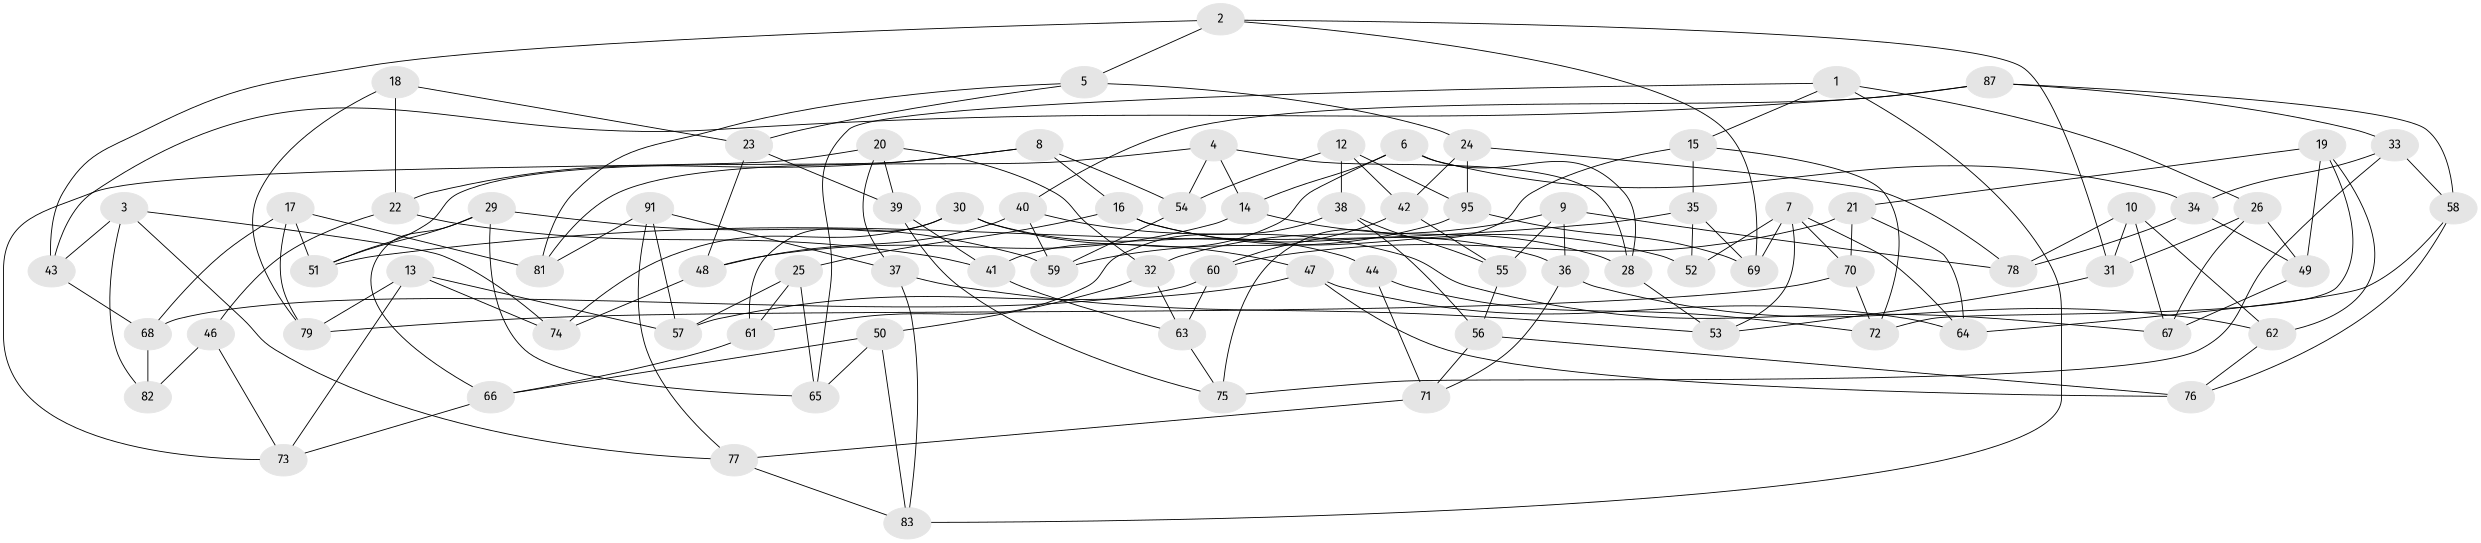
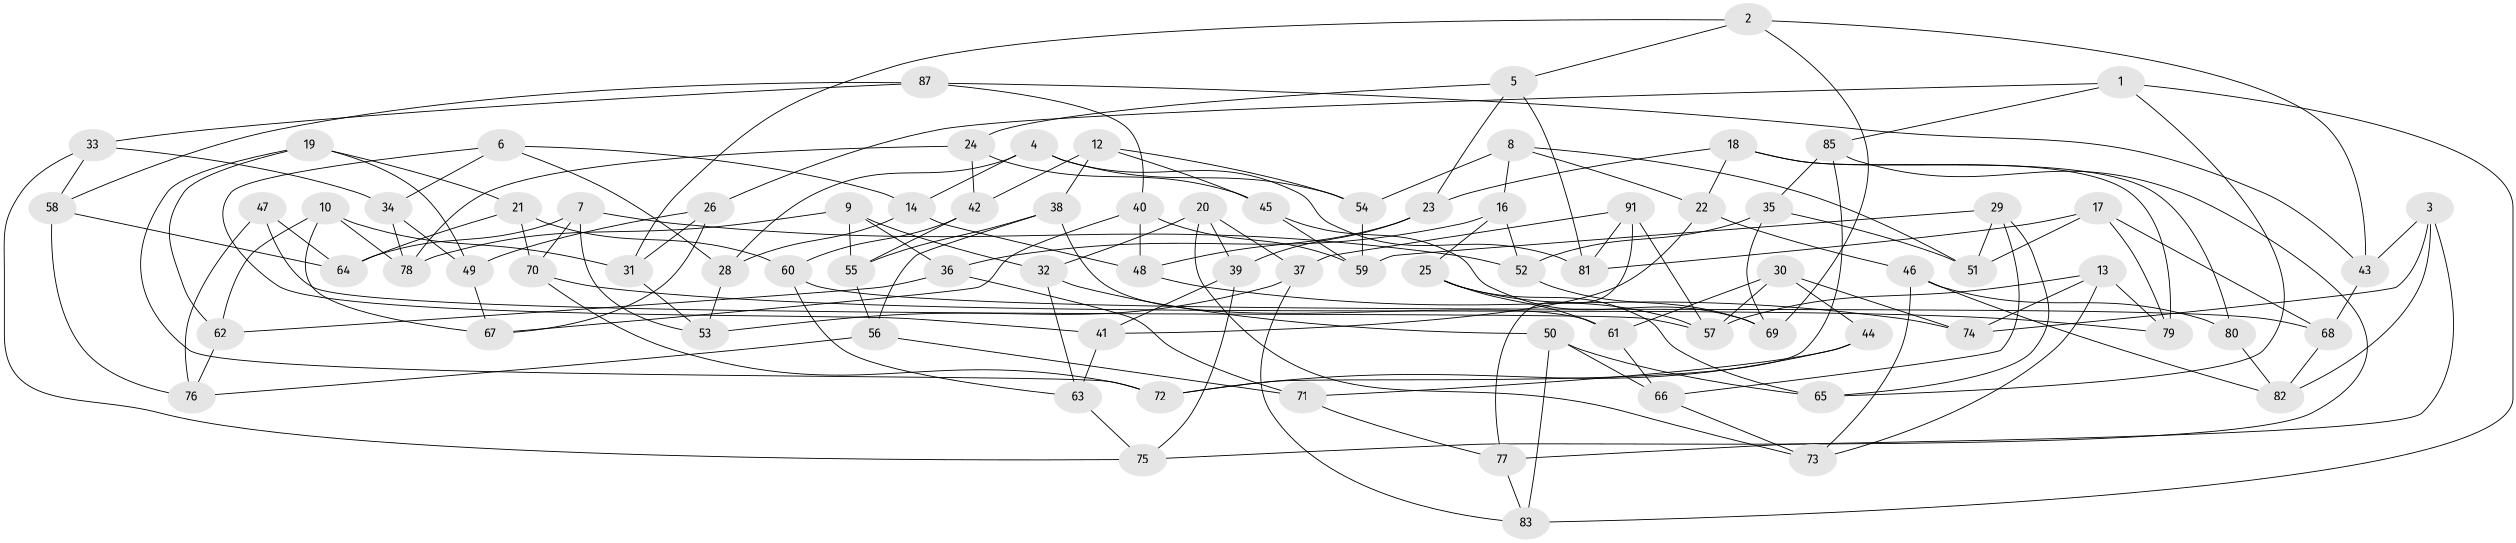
node "15": label "15" -> "85"
node "95": label "95" -> "45"
edge "30" -- "47": now "30" -- "57"
edge "7" -- "69": now "52" -- "69"
node "80": added
